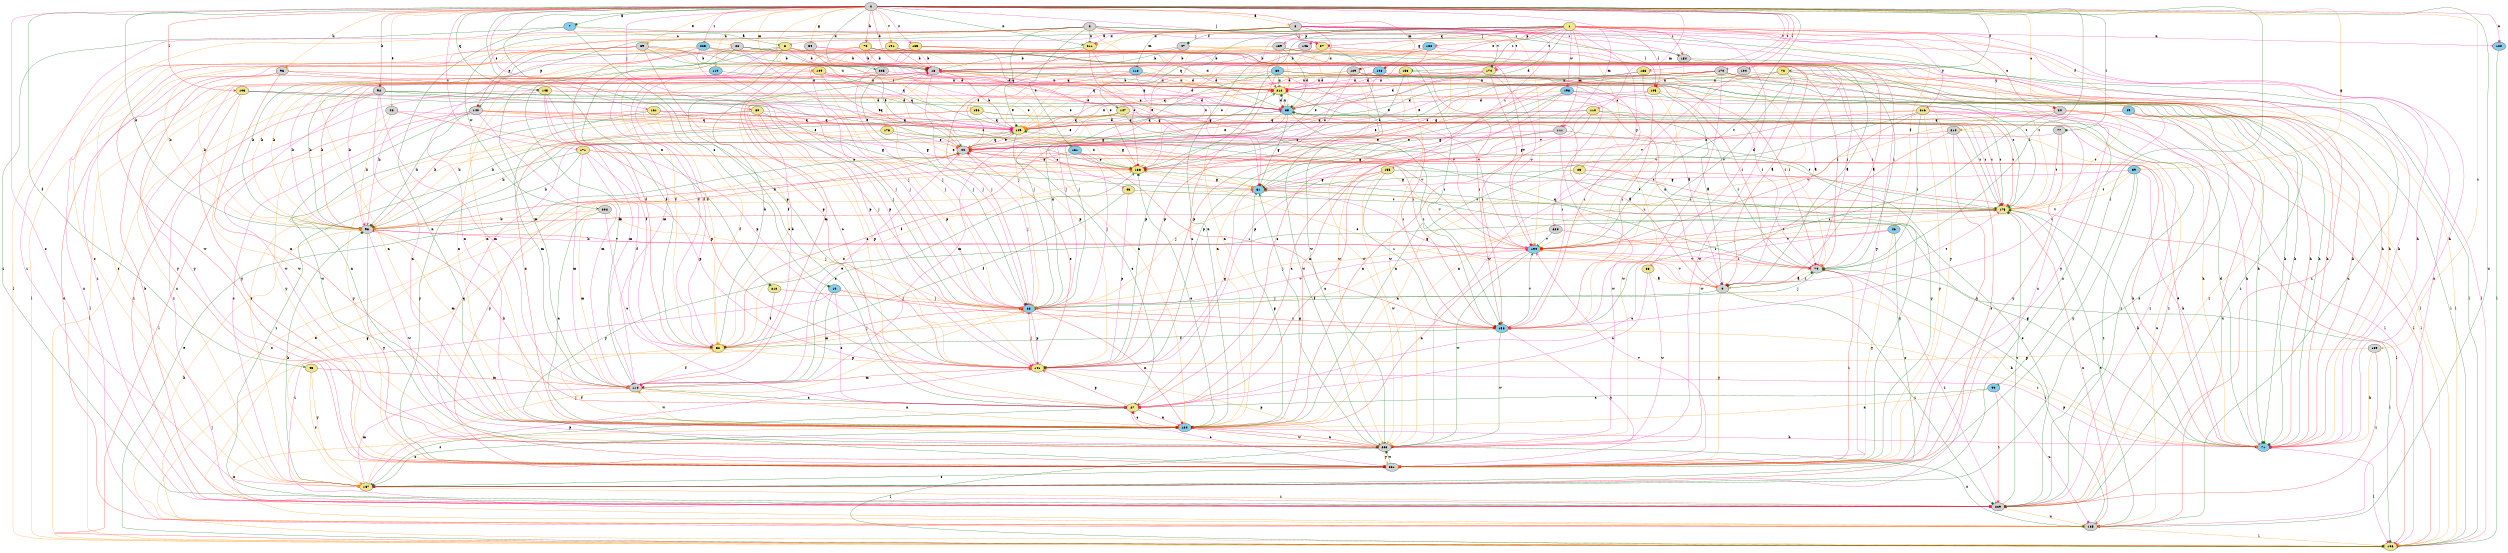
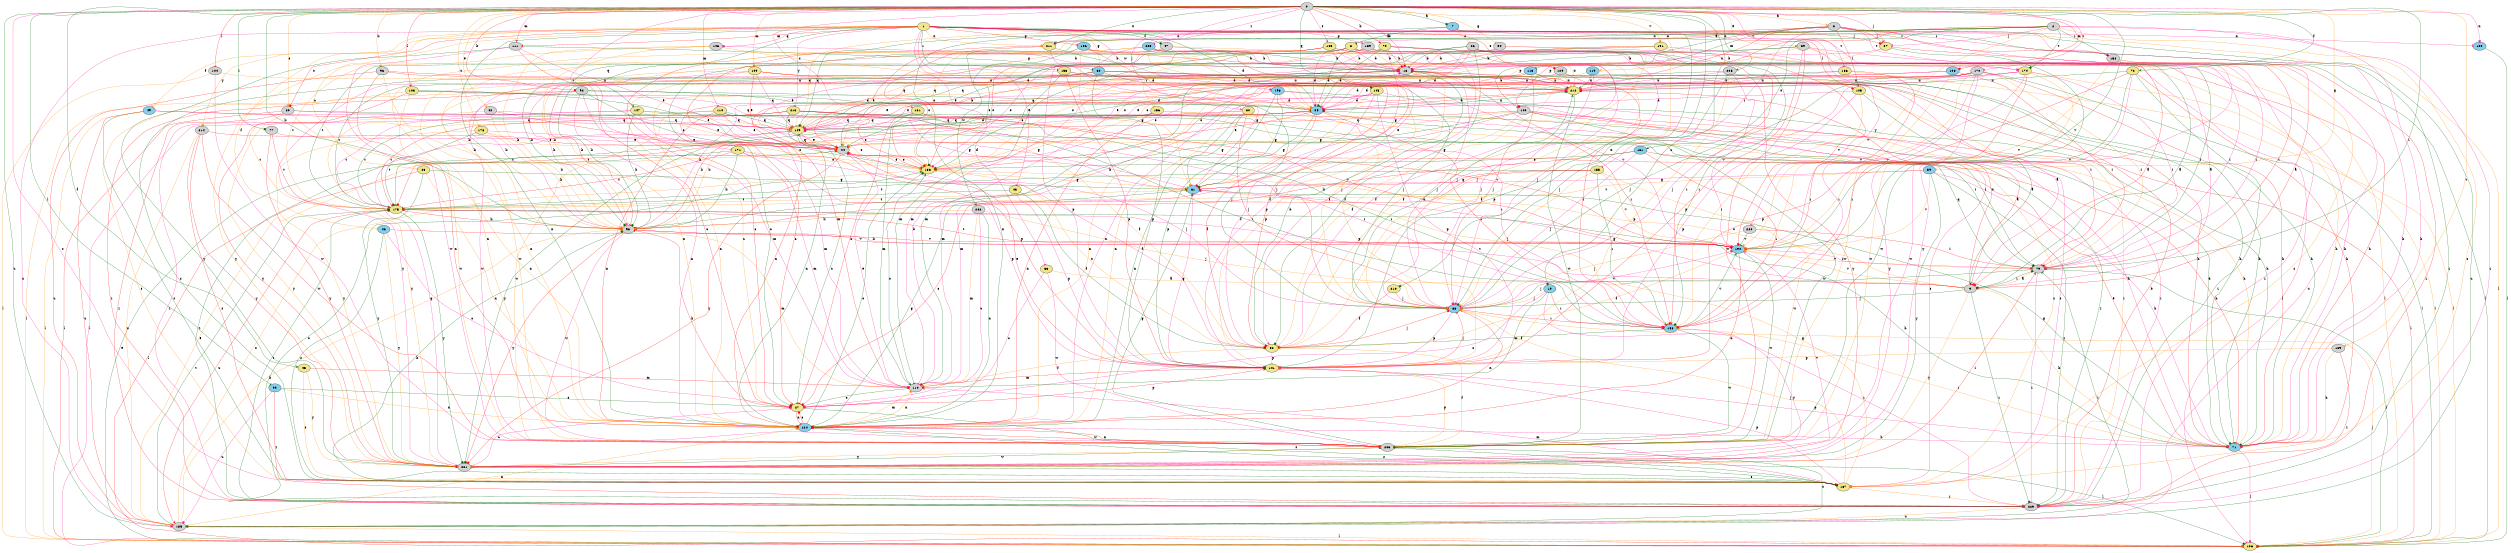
edge "111" -> "61": now "111" -> "60"
edge "124" -> "114": label "w" -> "m"
